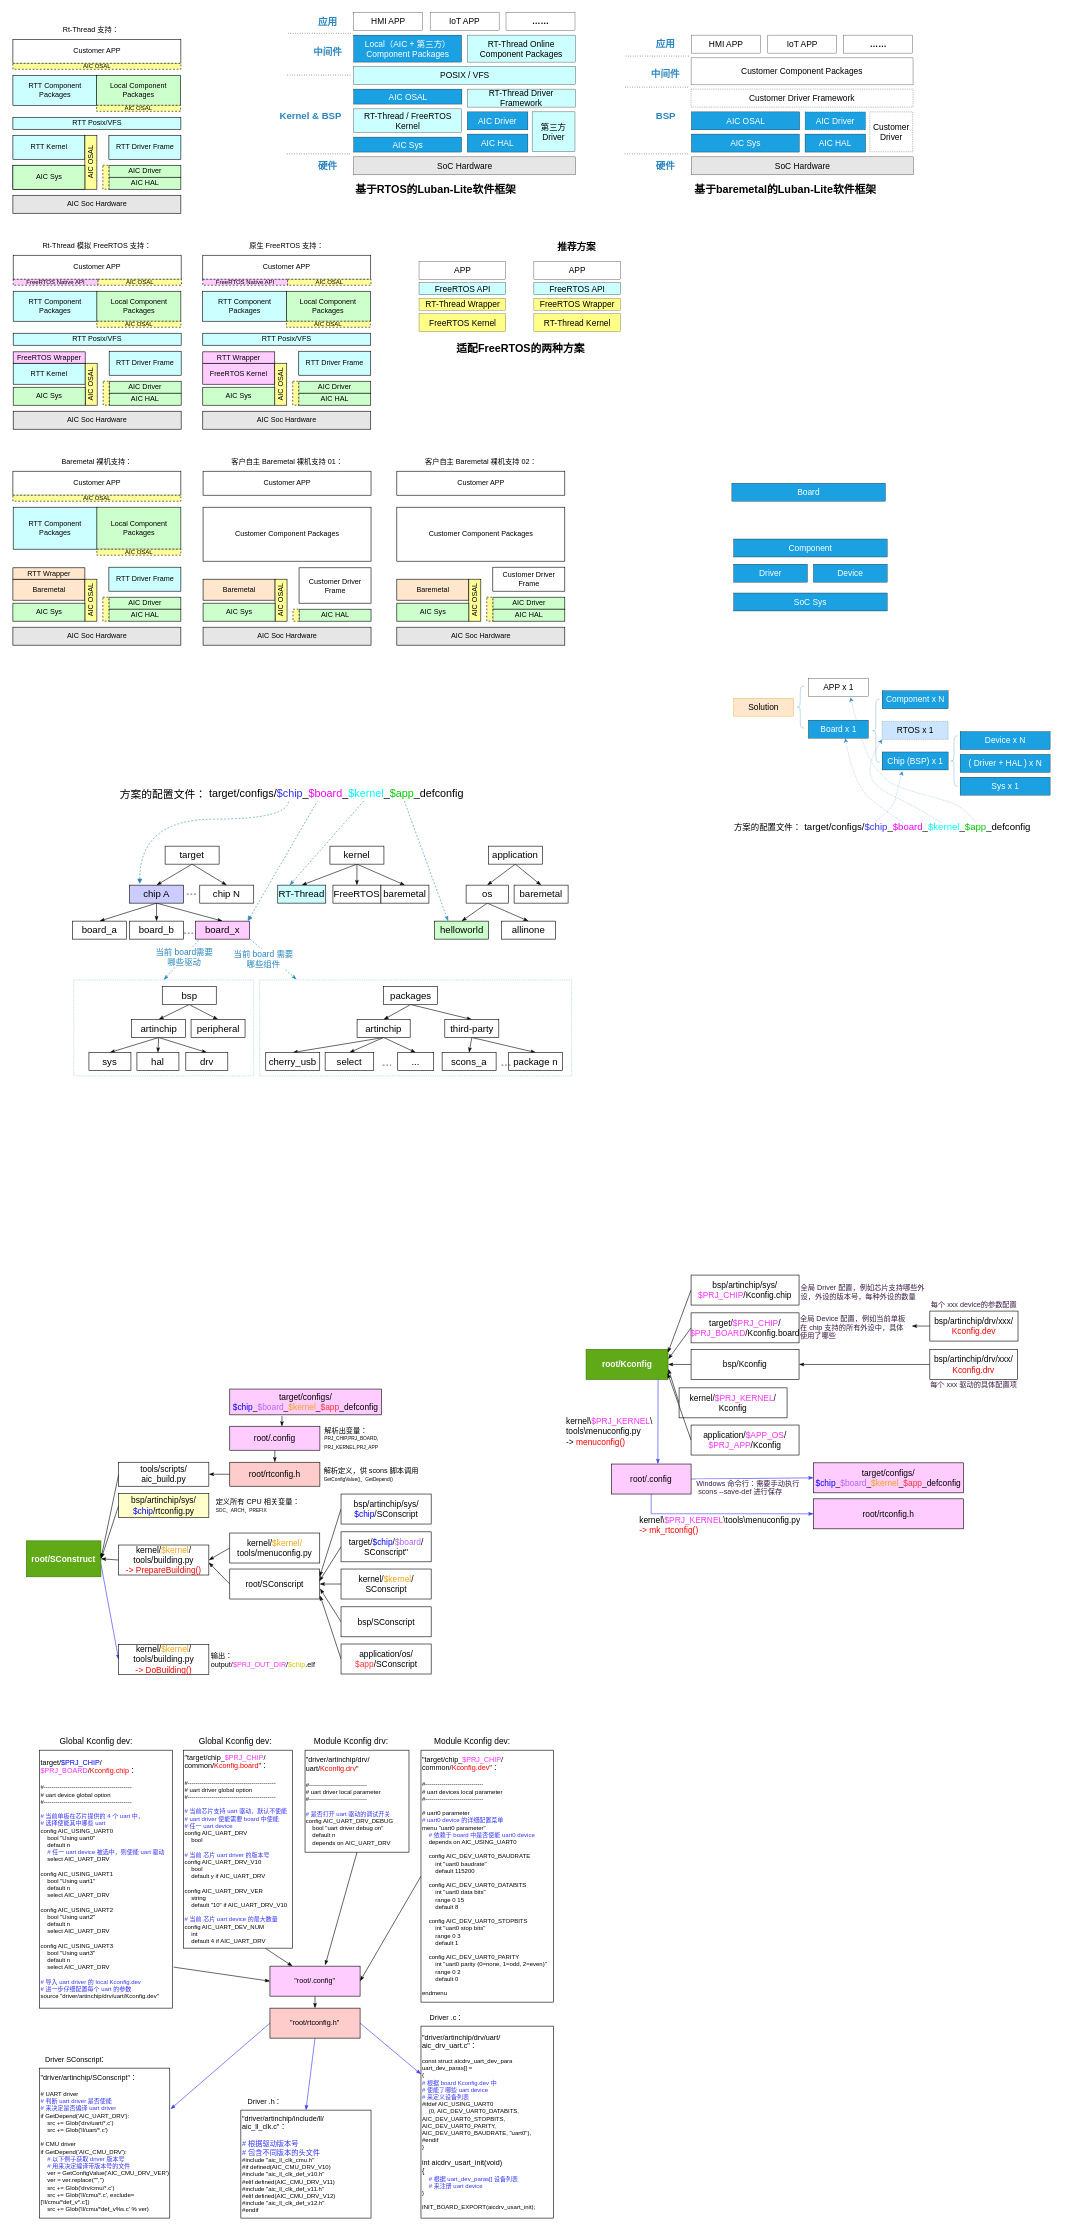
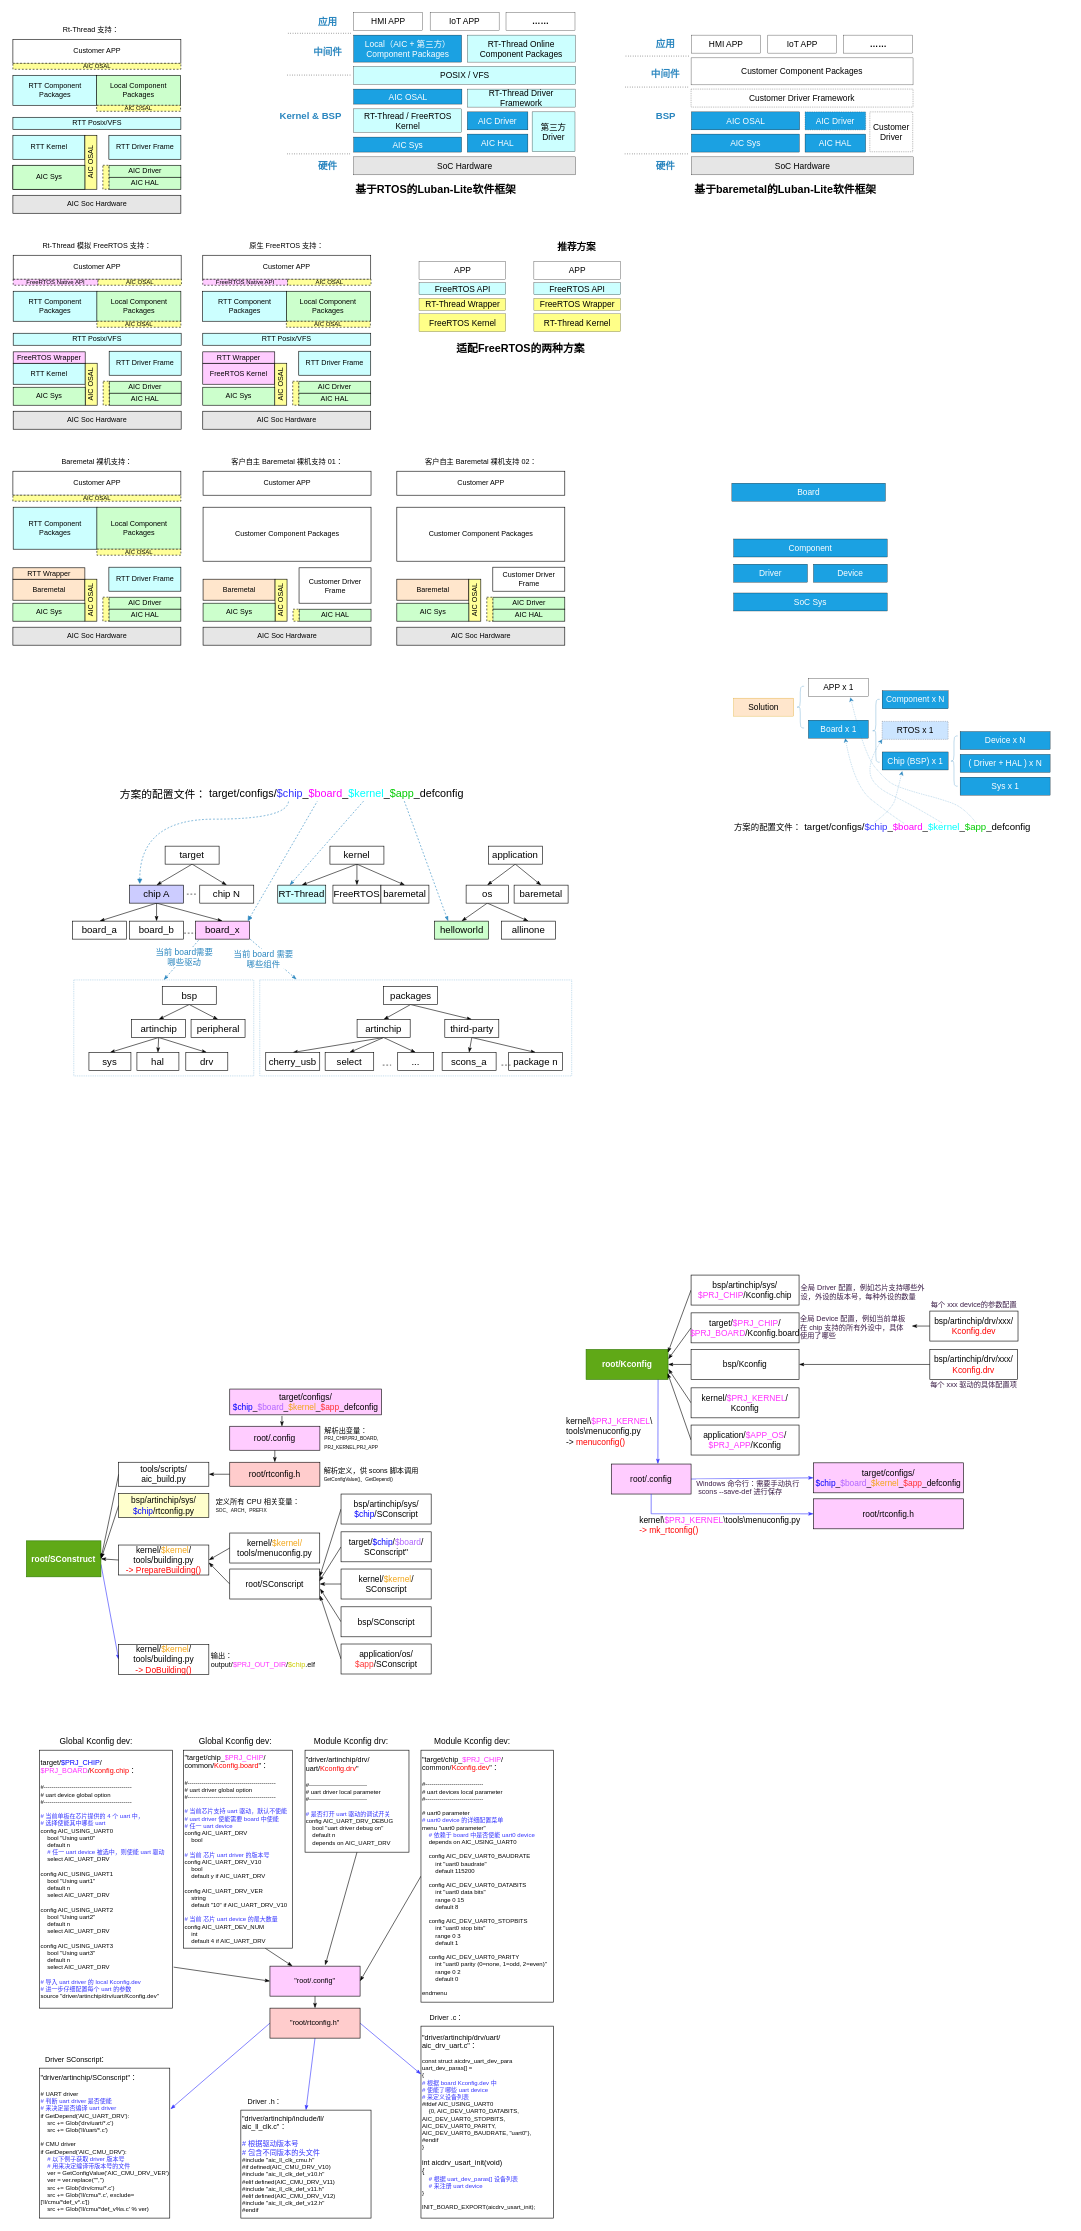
node "kernel/$PRJ_KERNEL/Kconfig": moved (733, 1403) -> (745, 1403)
